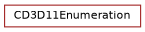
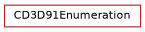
node "CD3D11Enumeration": label "CD3D11Enumeration" -> "CD3D91Enumeration"
